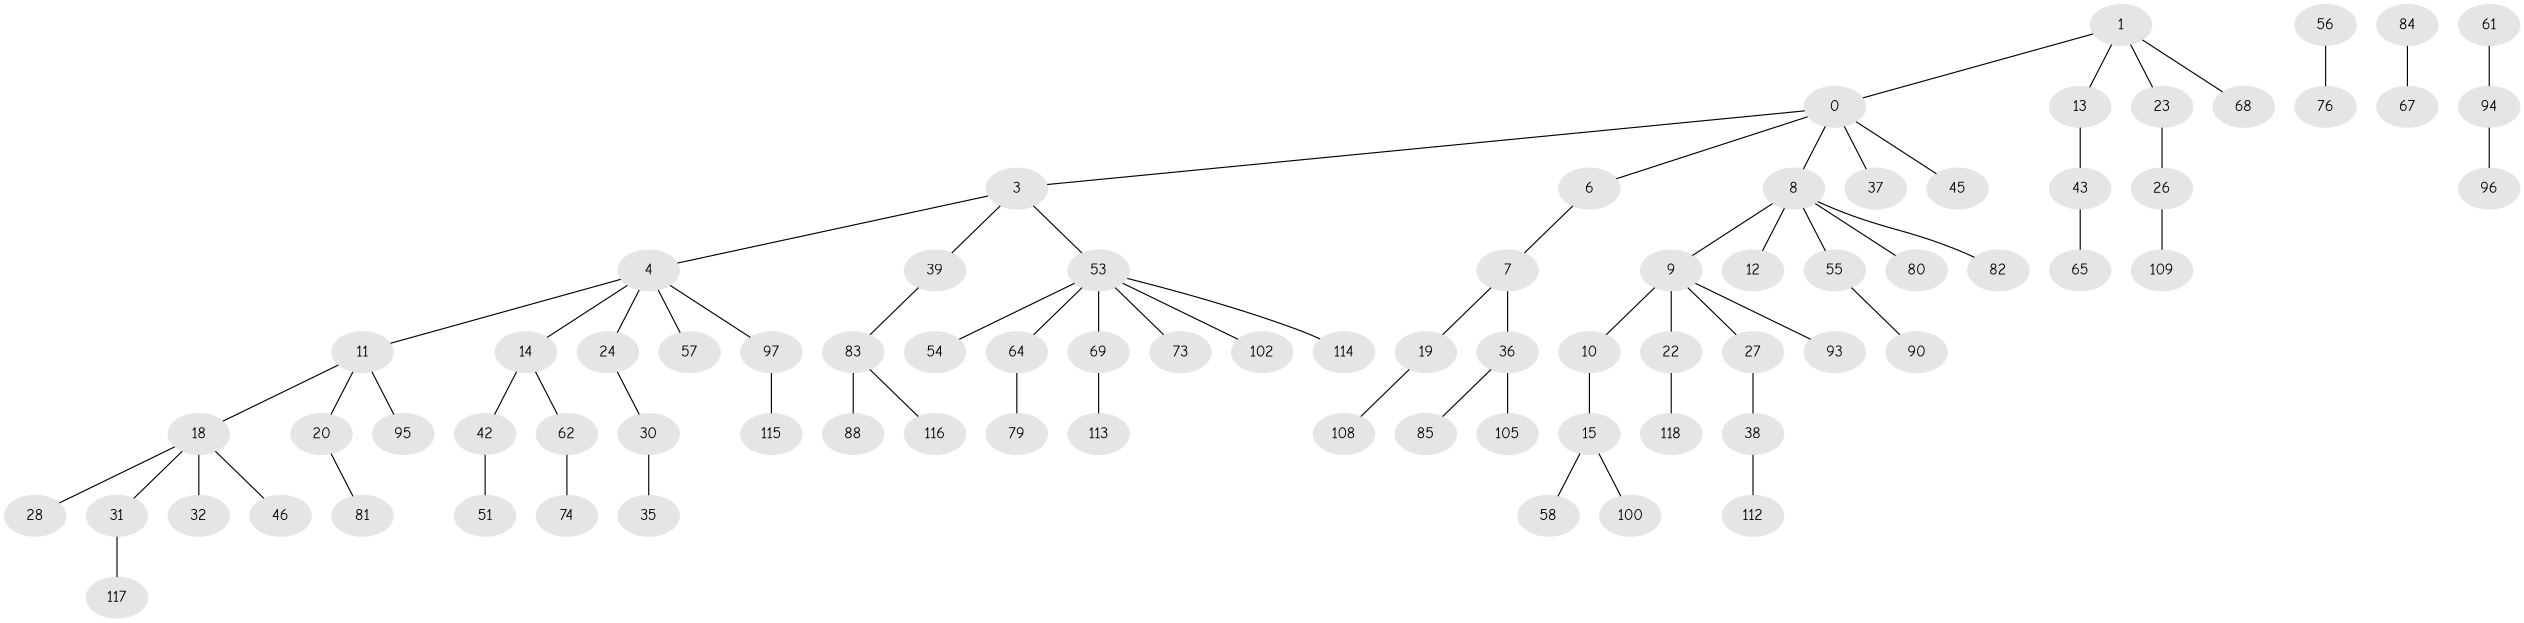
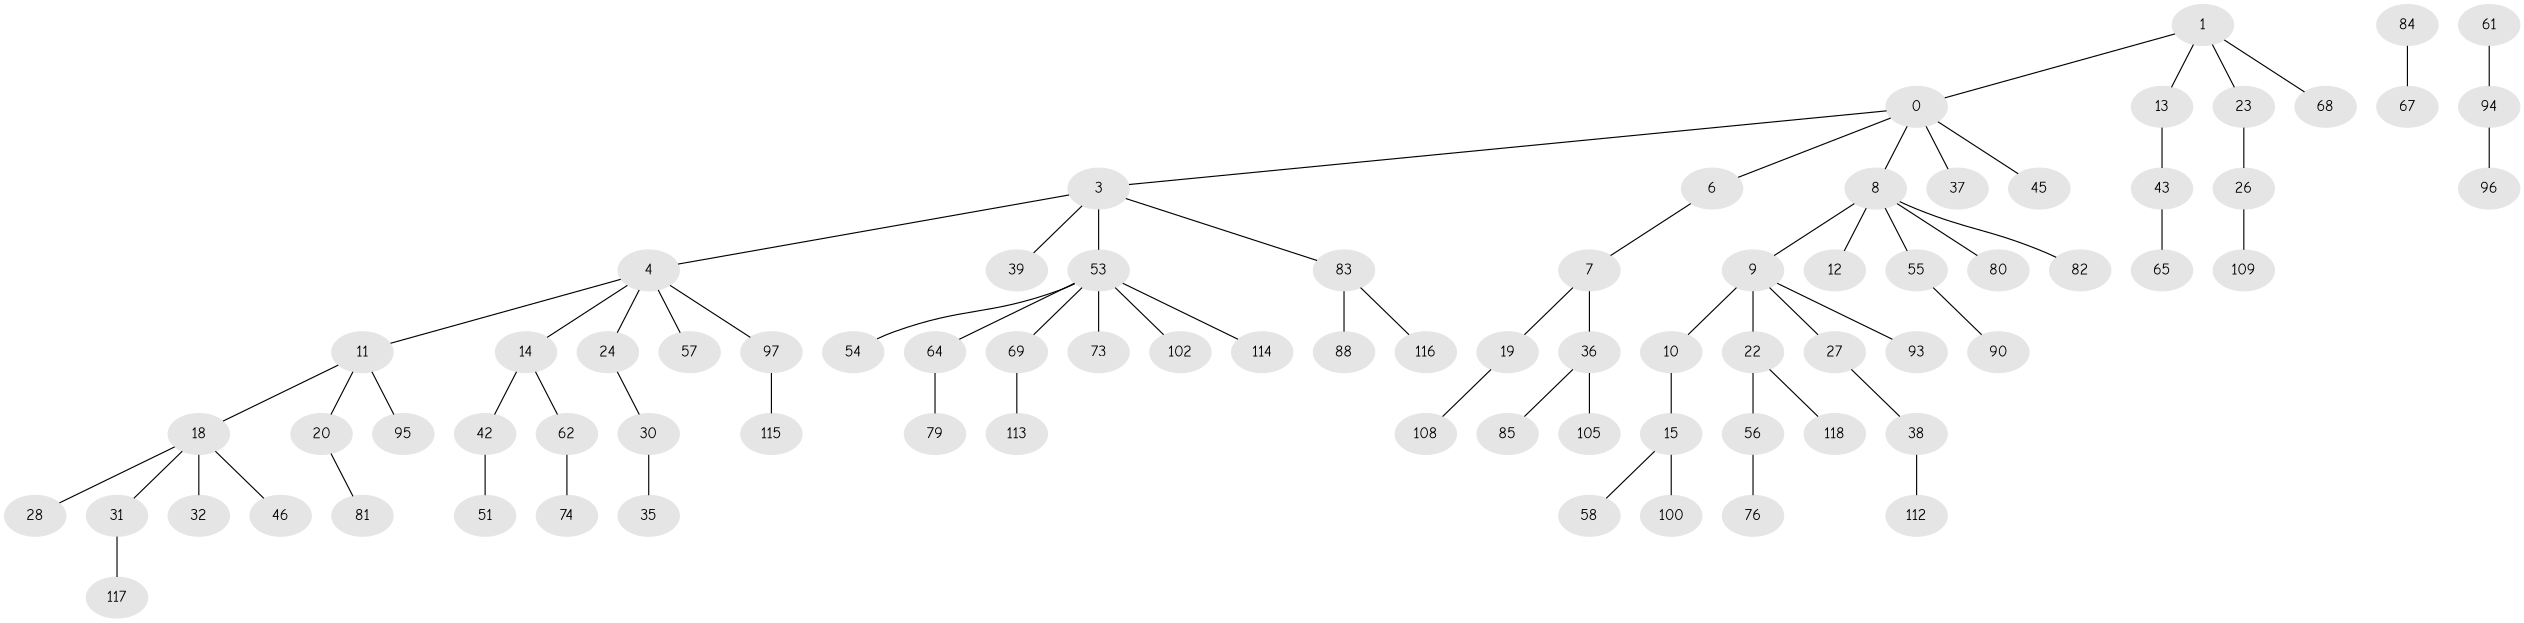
edge "39" -- "83": now "3" -- "83"
edge "22" -- "56": added
